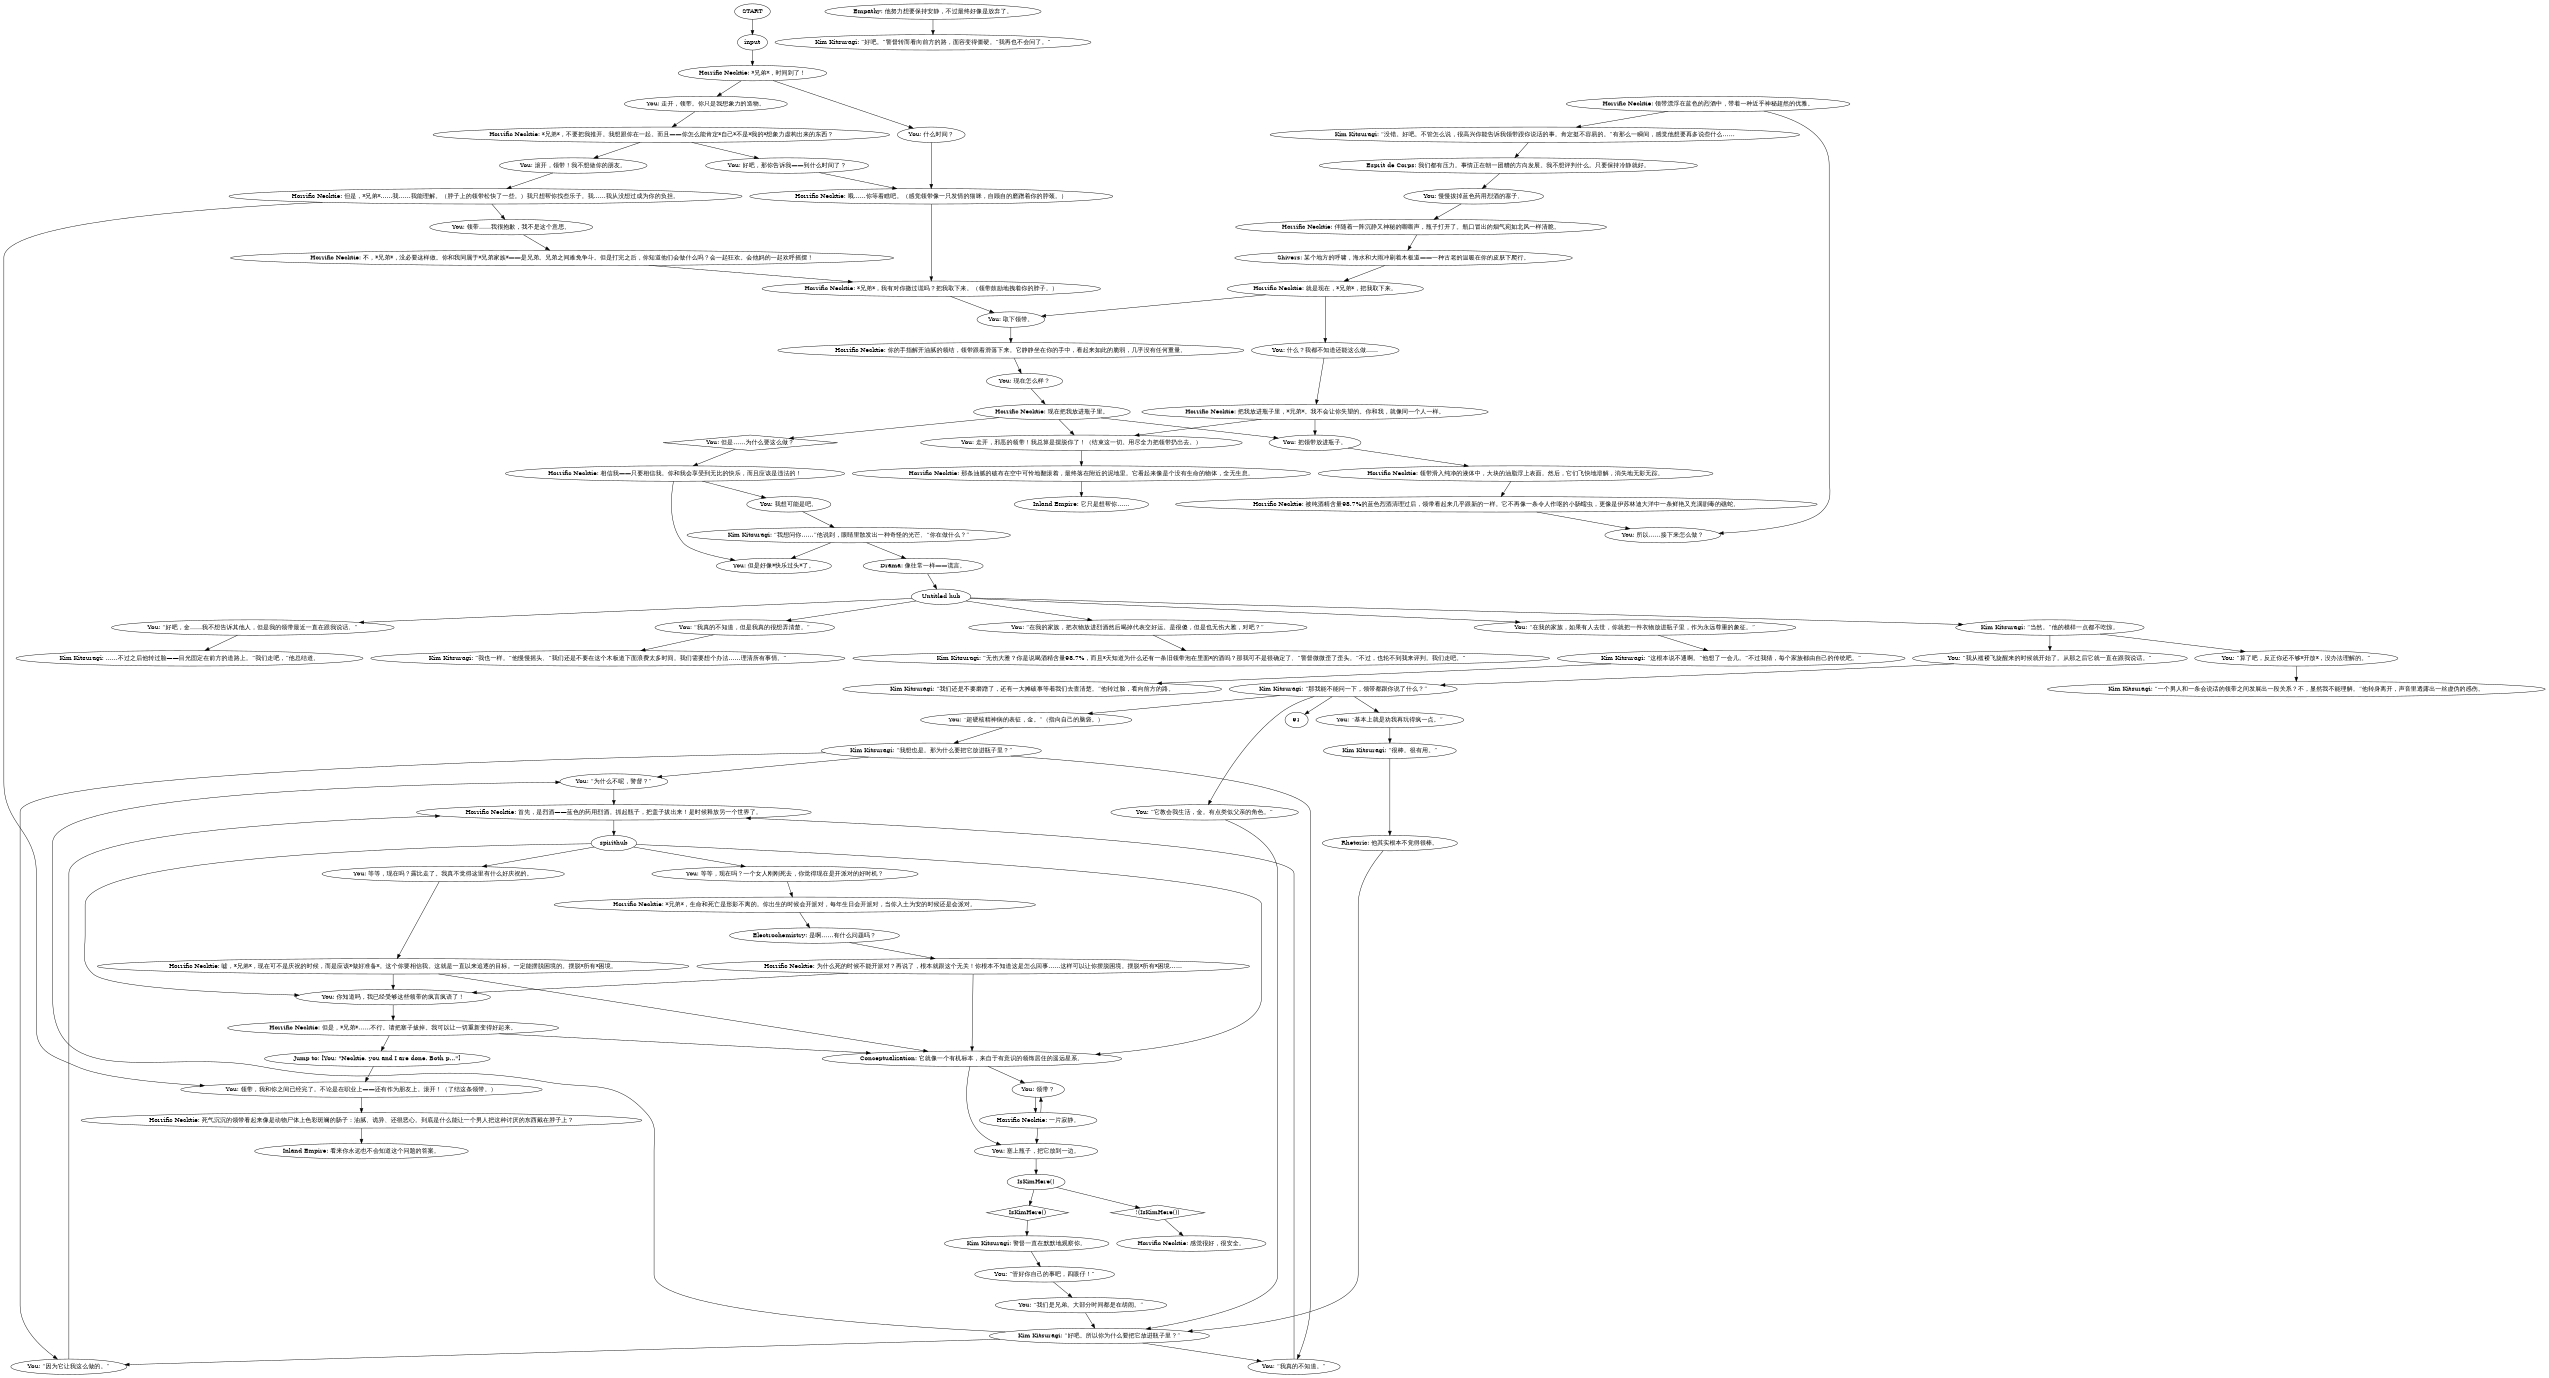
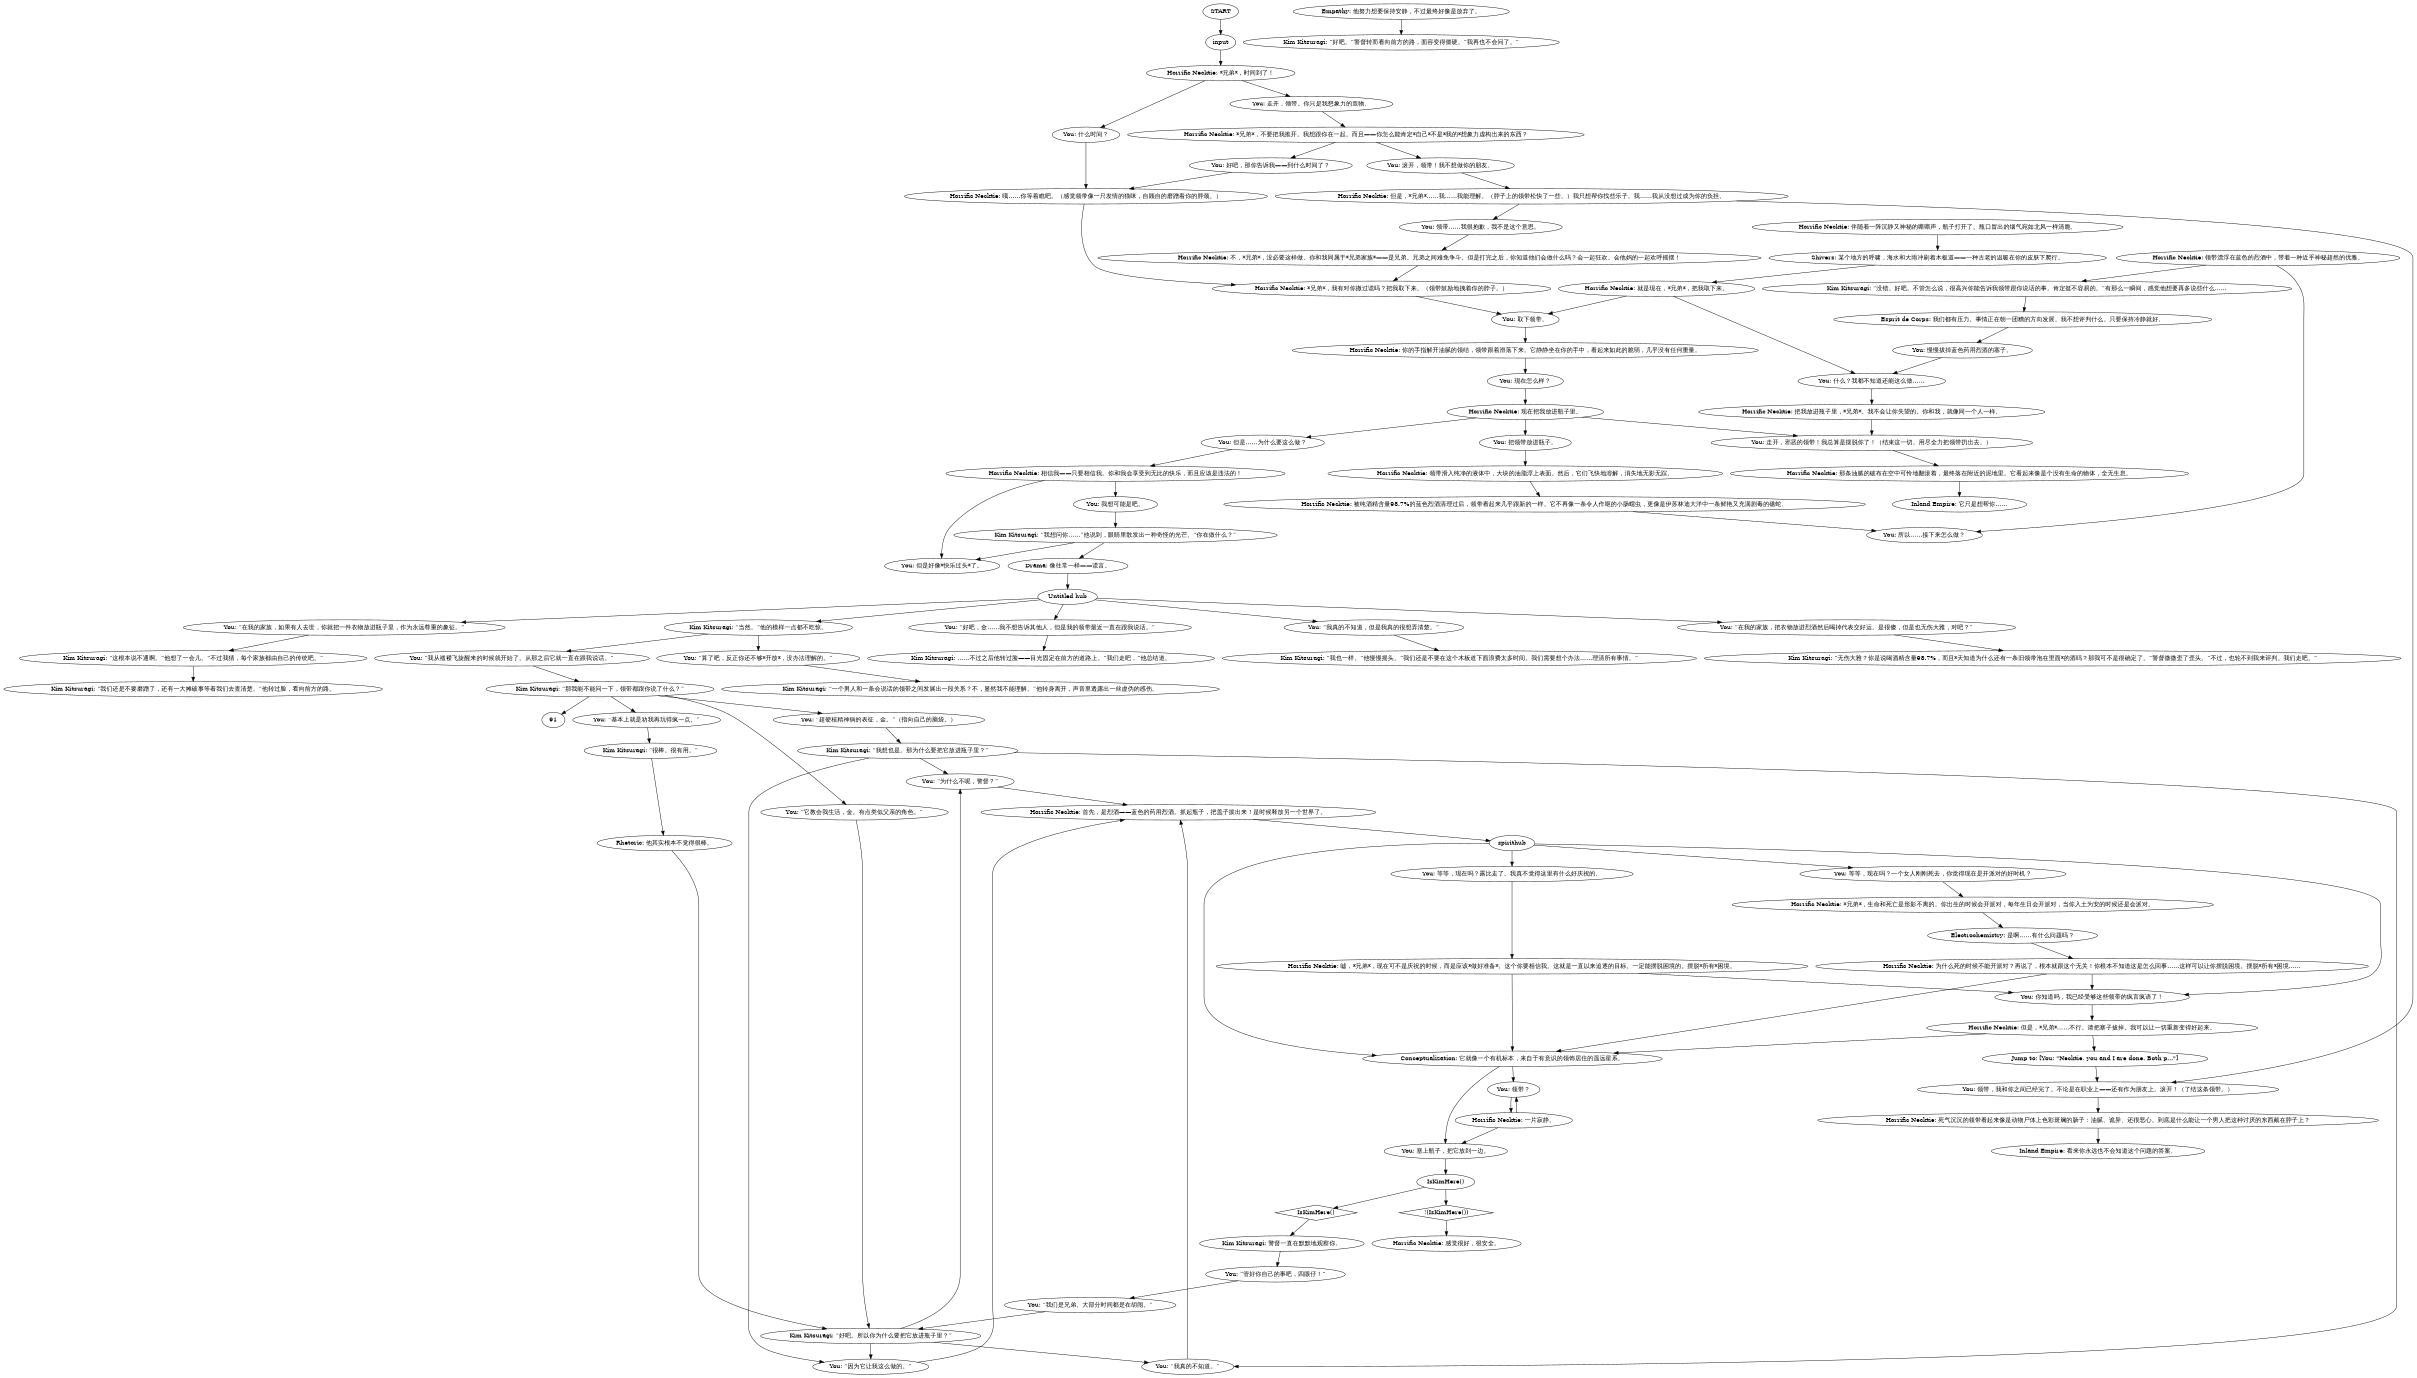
edge "You: 慢慢拔掉蓝色药用烈酒的塞子。" -> "Horrific Necktie: 伴随着一阵沉静又神秘的嘶嘶声，瓶子打开了。瓶口冒出的烟气宛如北风一样清脆。": now "You: 慢慢拔掉蓝色药用烈酒的塞子。" -> "You: 什么？我都不知道还能这么做……"
edge "Horrific Necktie: 把我放进瓶子里，*兄弟*。我不会让你失望的。你和我，就像同一个人一样。" -> "You: 把领带放进瓶子。": removed
node "You: 但是……为什么要这么做？": shape diamond -> ellipse
